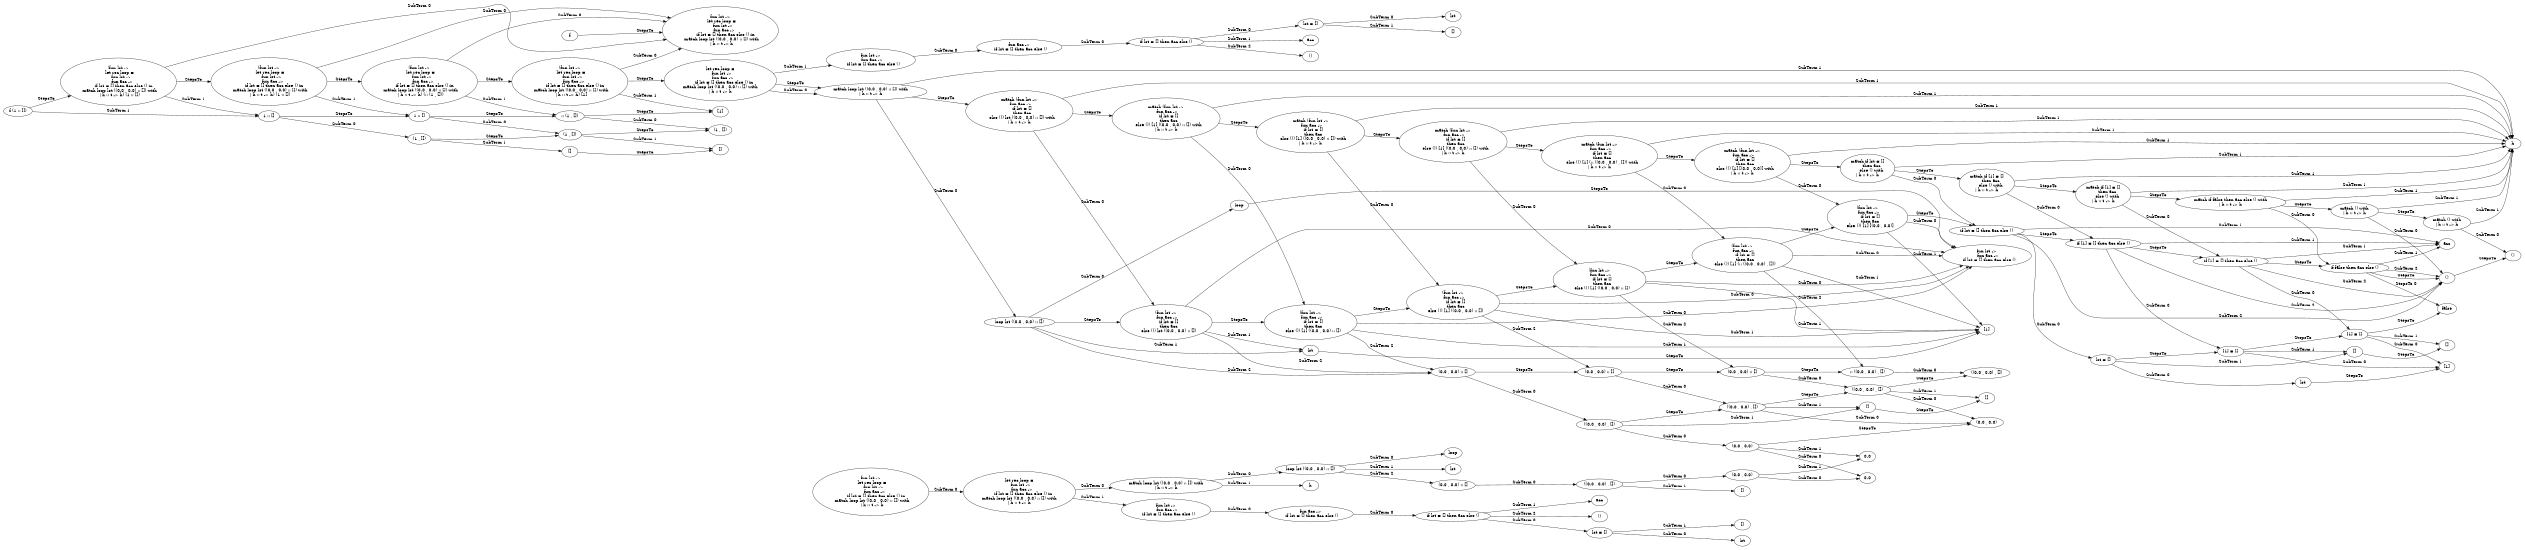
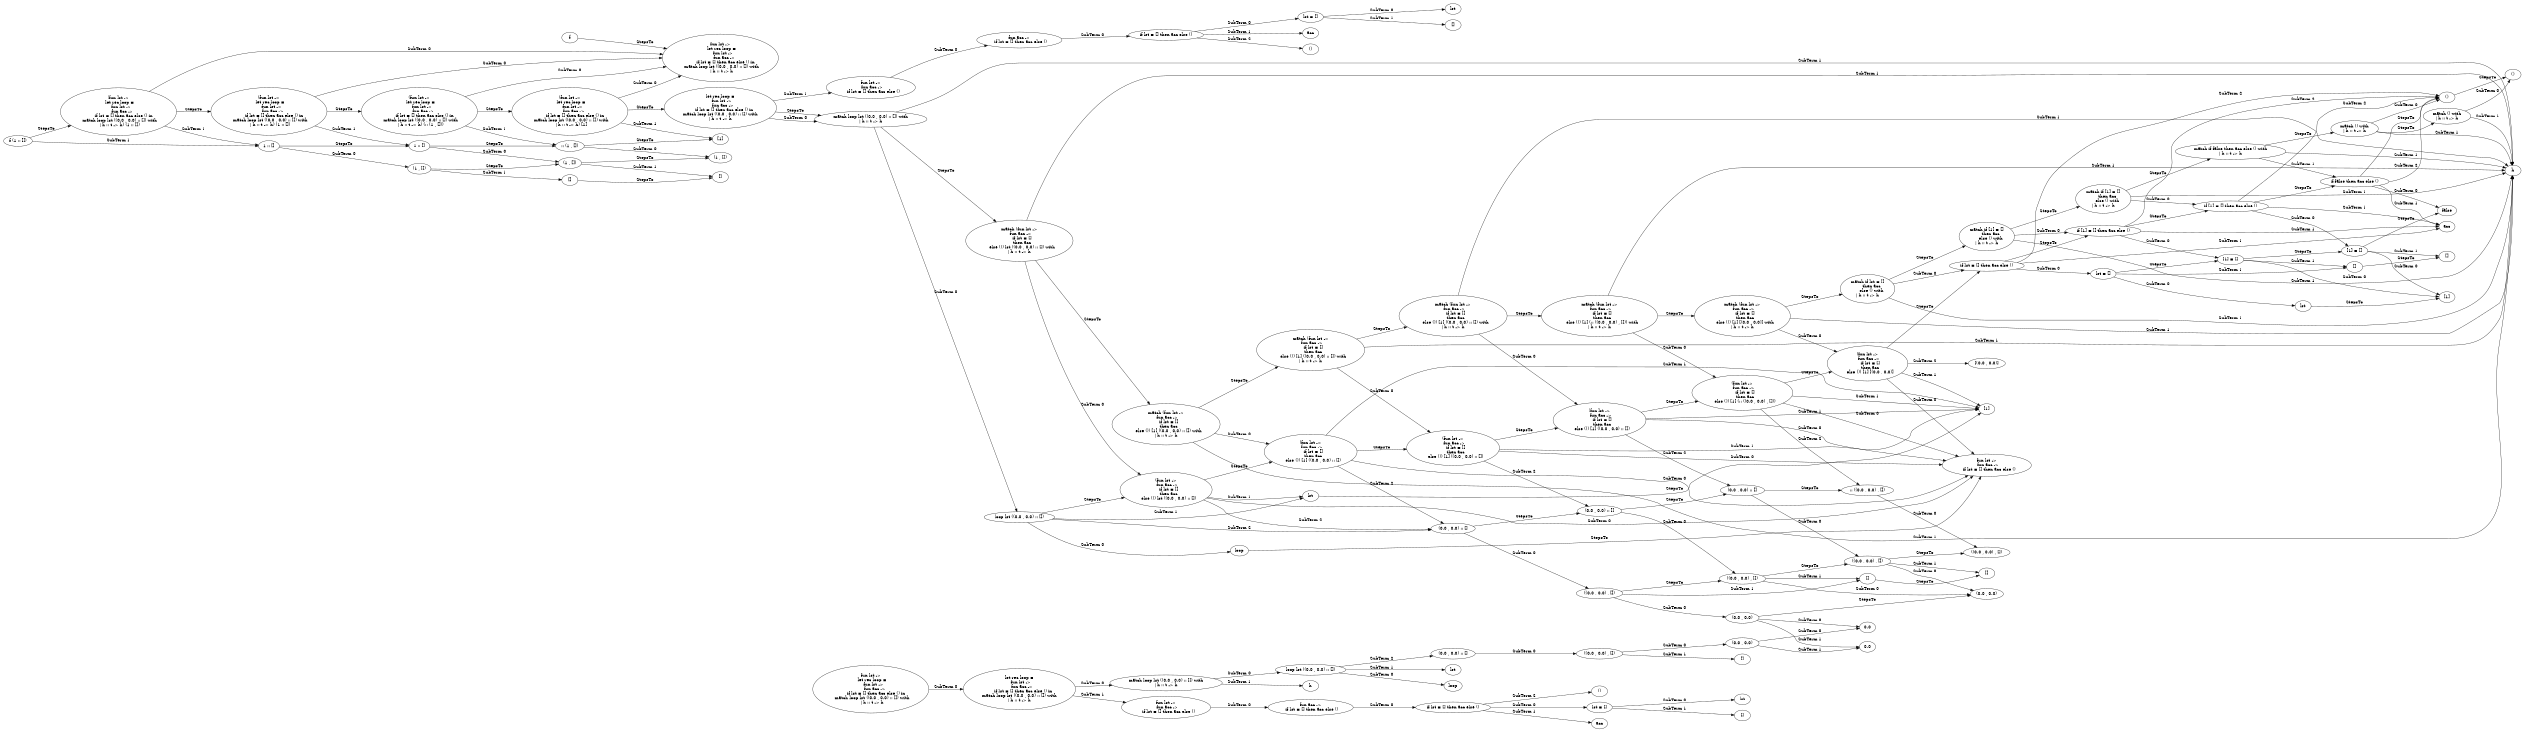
edge "match if false then acc else () with | h :: t -> h" -> "if false then acc else ()": label "SubTerm 0" -> "SubTerm 1"
edge "if false then acc else ()" -> "false": label "StepsTo 0" -> "SubTerm 0"
node "[(0.0 , 0.0)]": added
